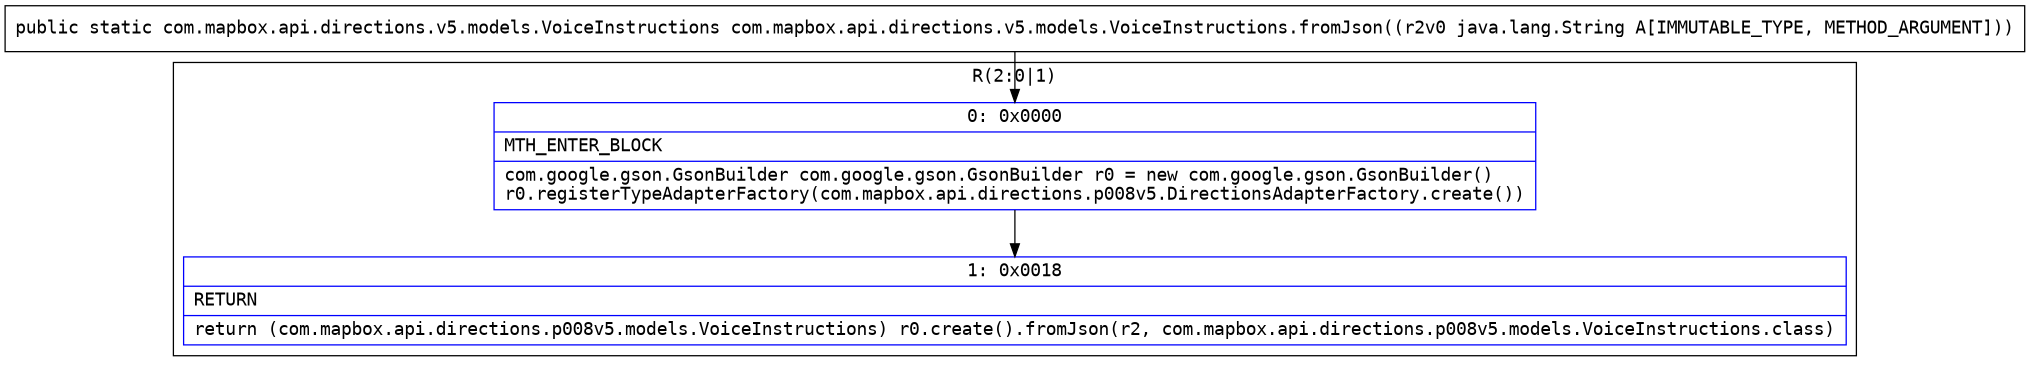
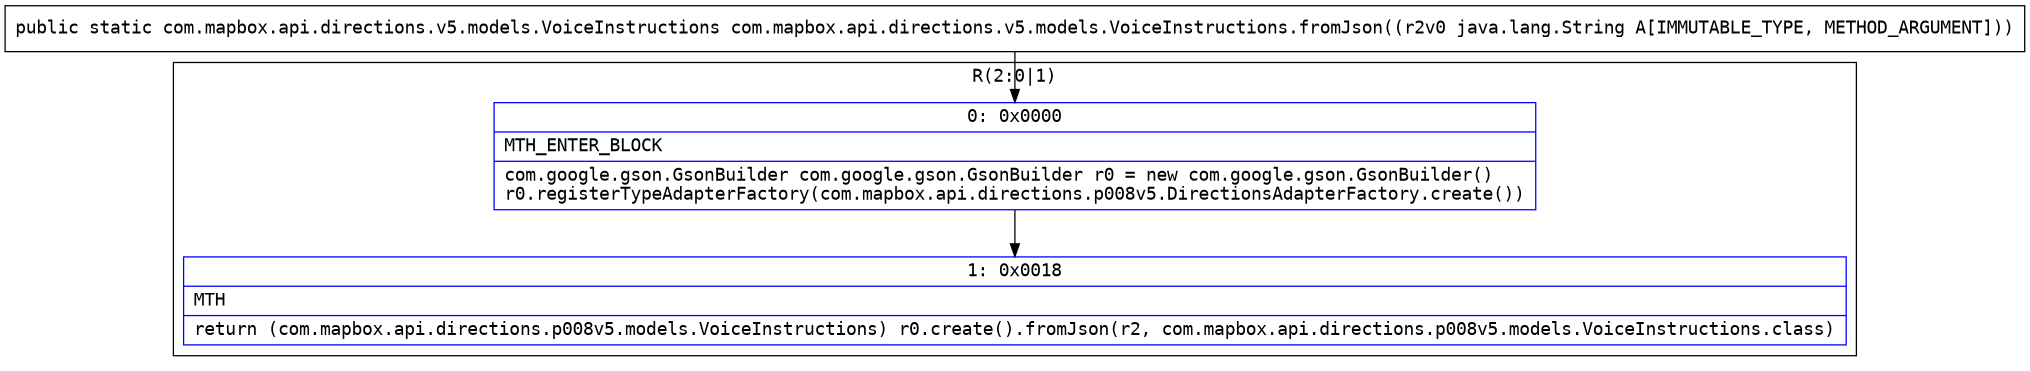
node "1: 0x0018": text "RETURN" -> "MTH"
